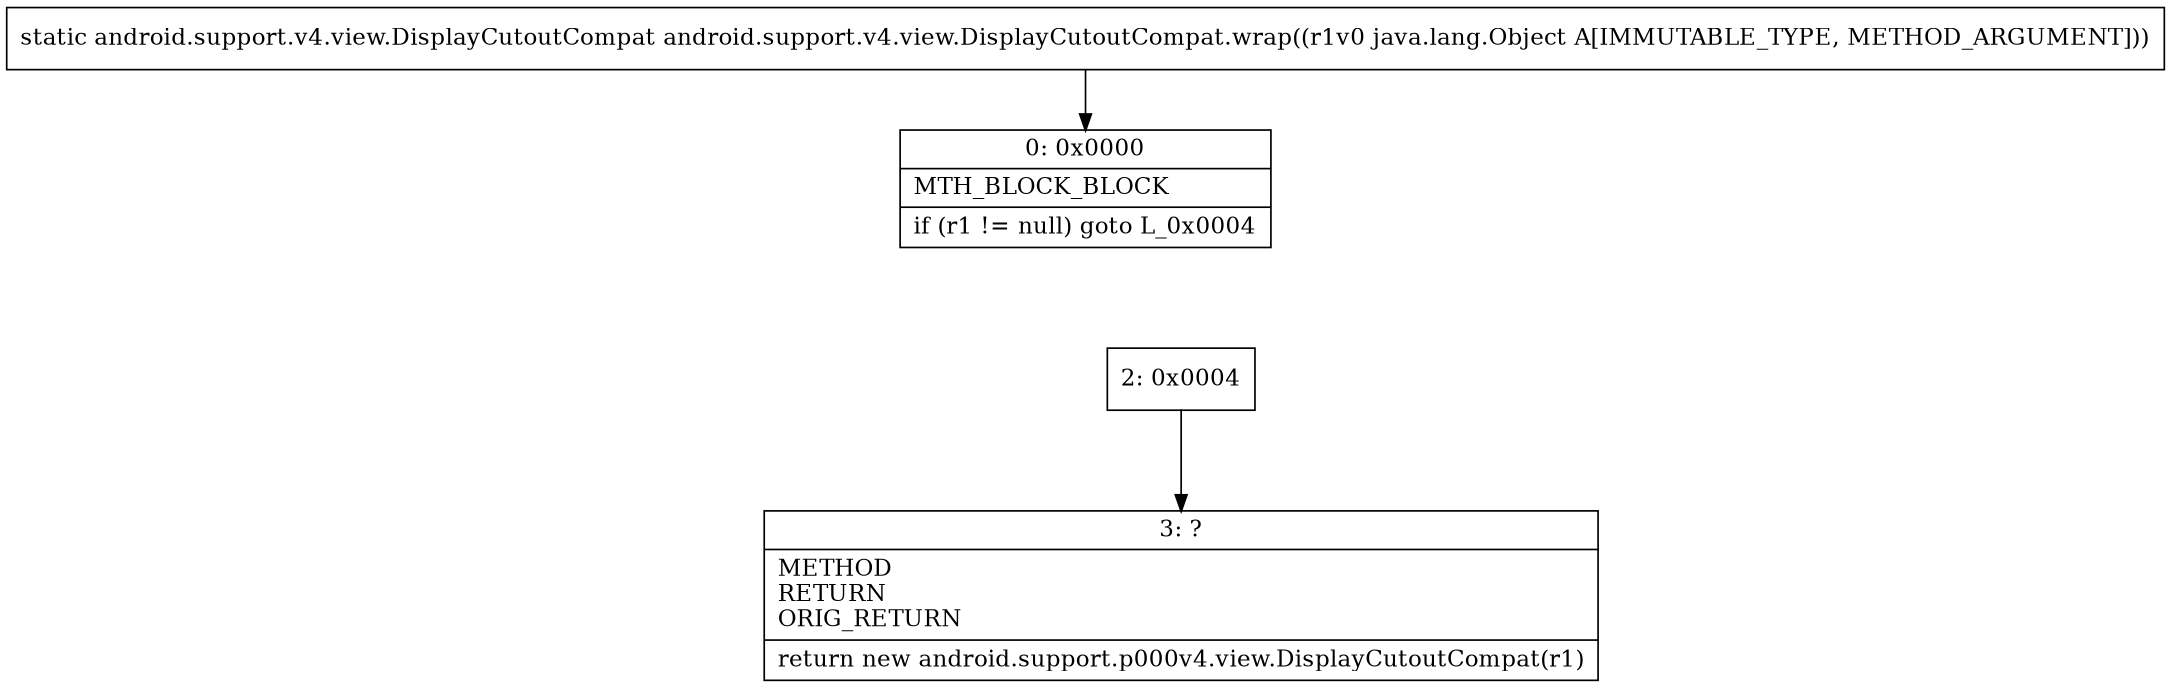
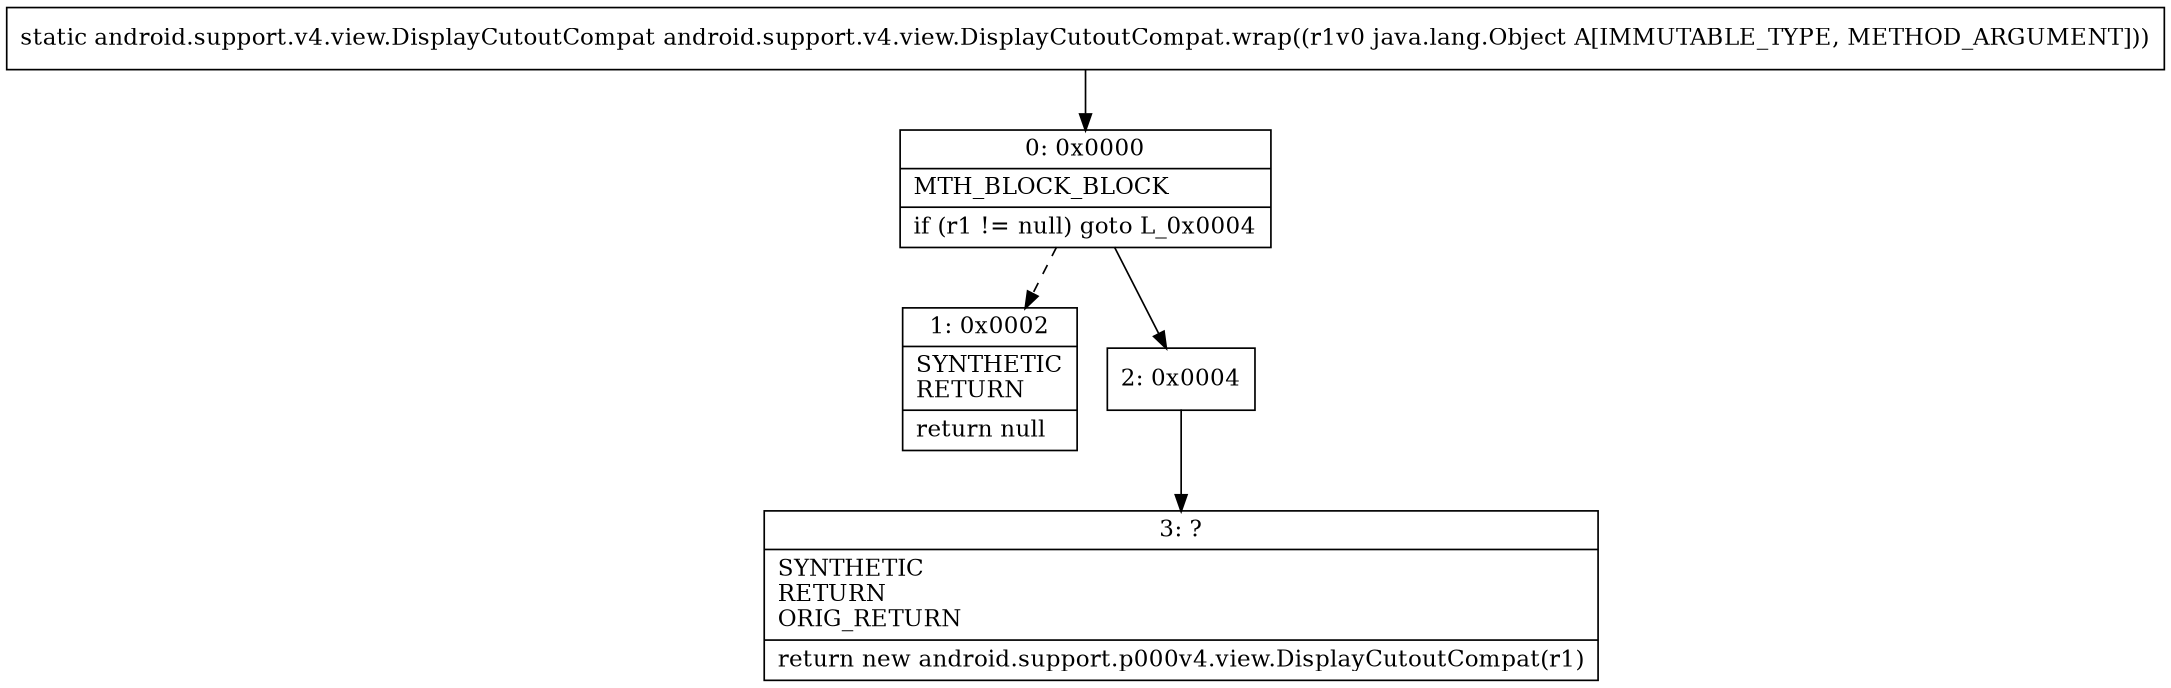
edge "0: 0x0000" -> "2: 0x0004": added
node "1: 0x0002": added
node "3: ?": text "METHOD" -> "SYNTHETIC"
